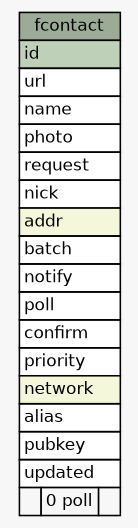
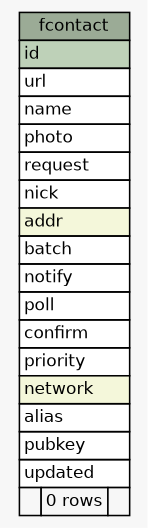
node "fcontact": text "0 poll" -> "0 rows"
